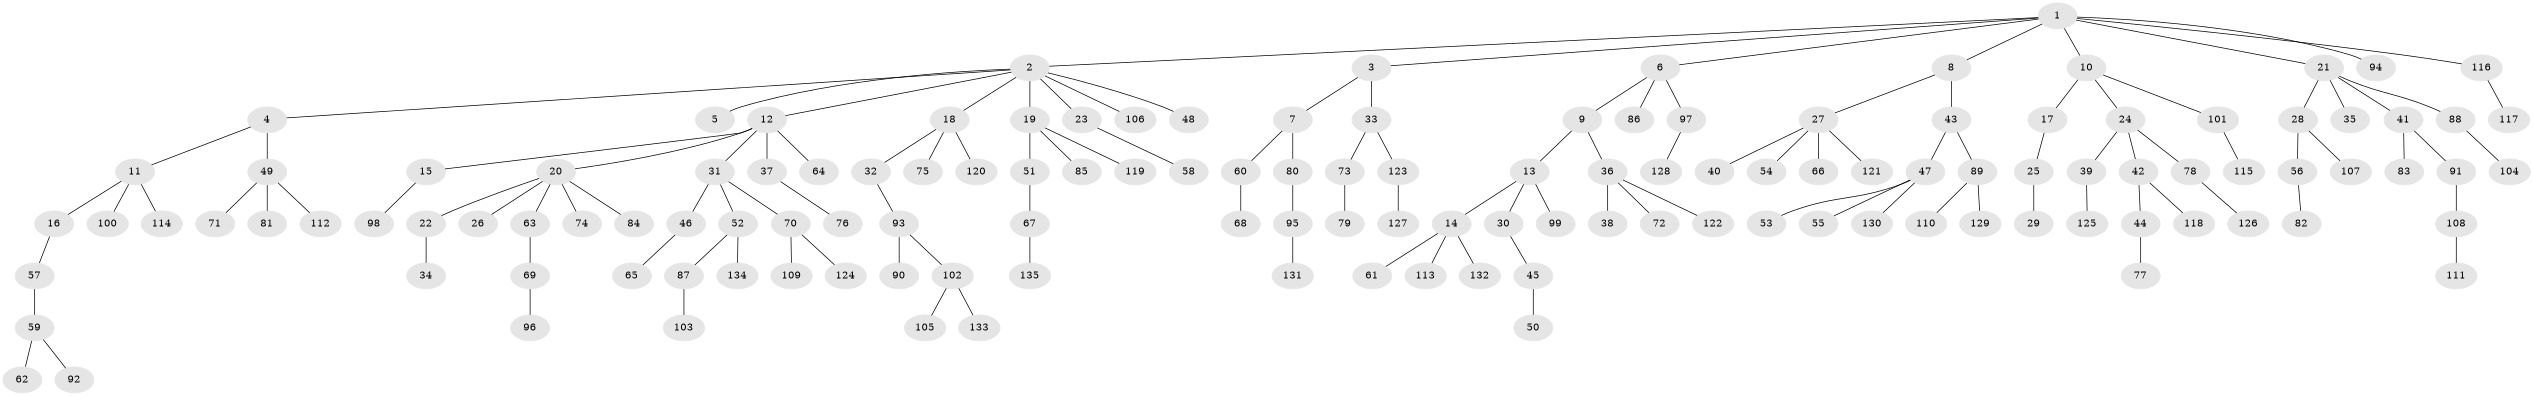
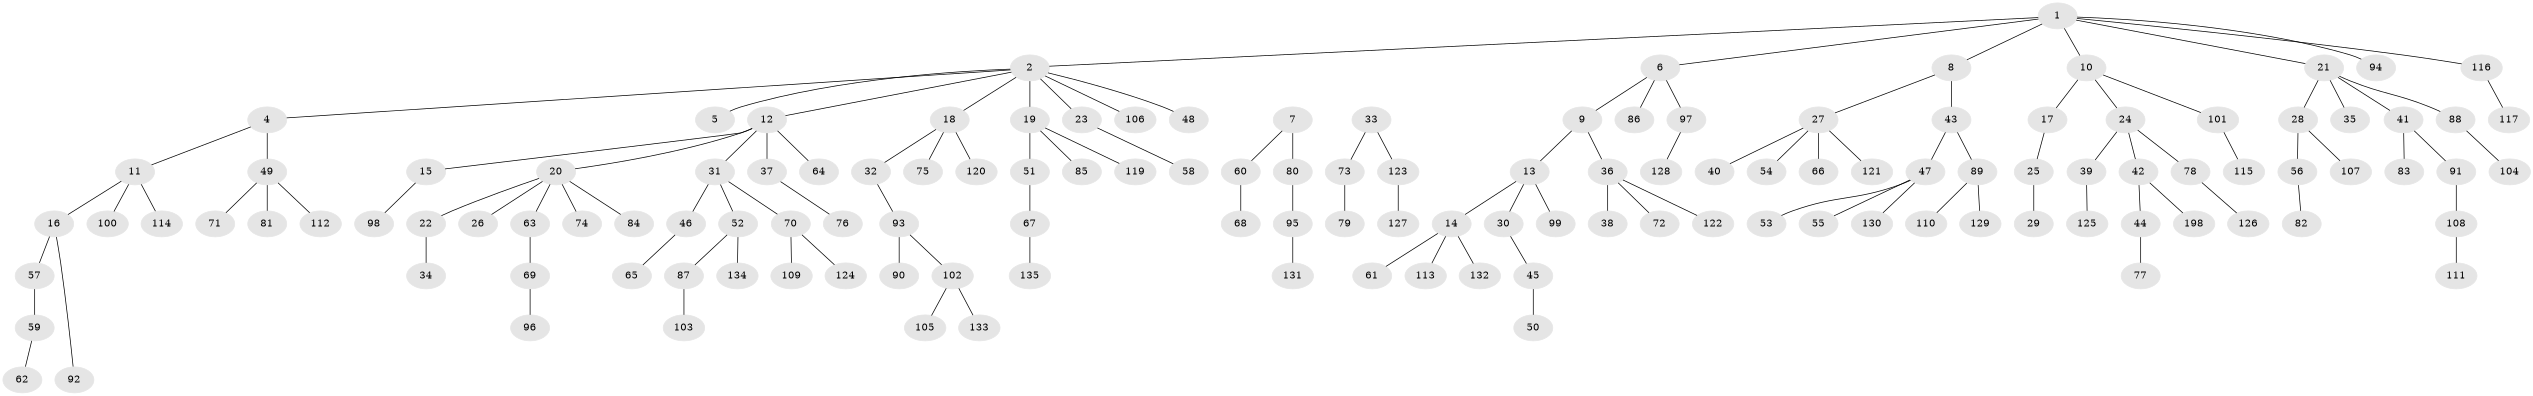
node "3": removed
node "118": label "118" -> "198"
edge "59" -- "92": now "16" -- "92"
